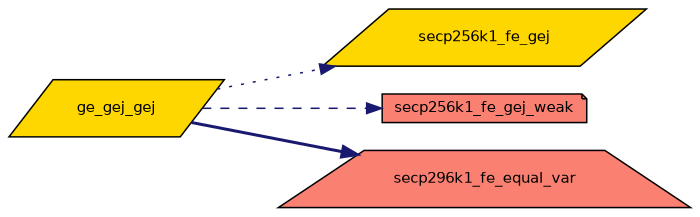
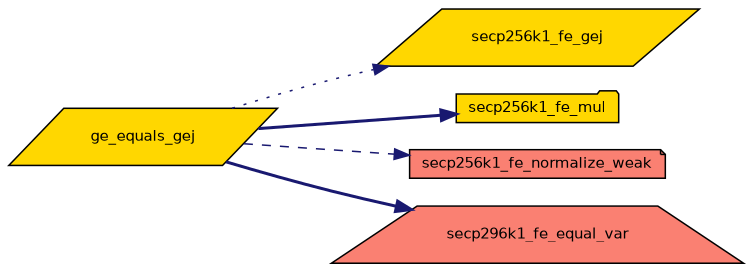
node "ge_gej_gej": label "ge_gej_gej" -> "ge_equals_gej"
node "secp256k1_fe_gej_weak": label "secp256k1_fe_gej_weak" -> "secp256k1_fe_normalize_weak"
node "secp256k1_fe_mul": added
